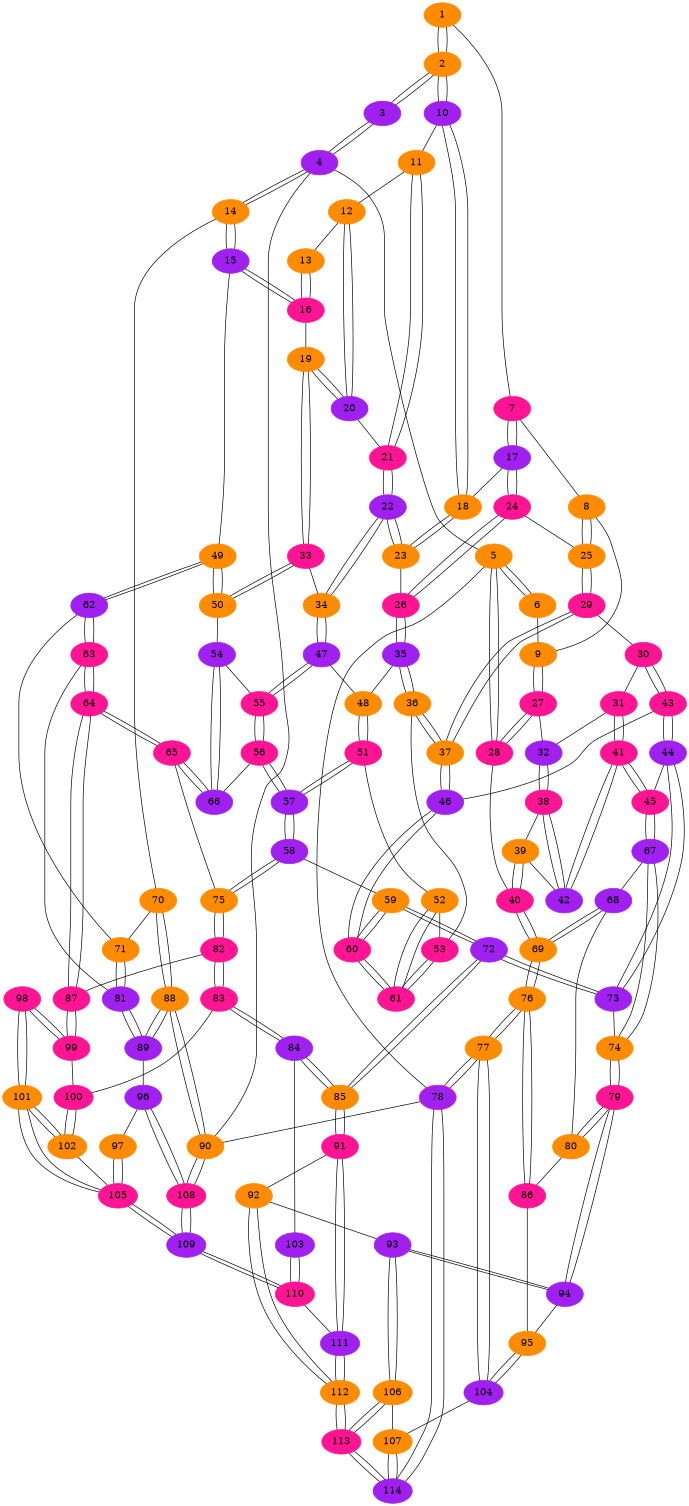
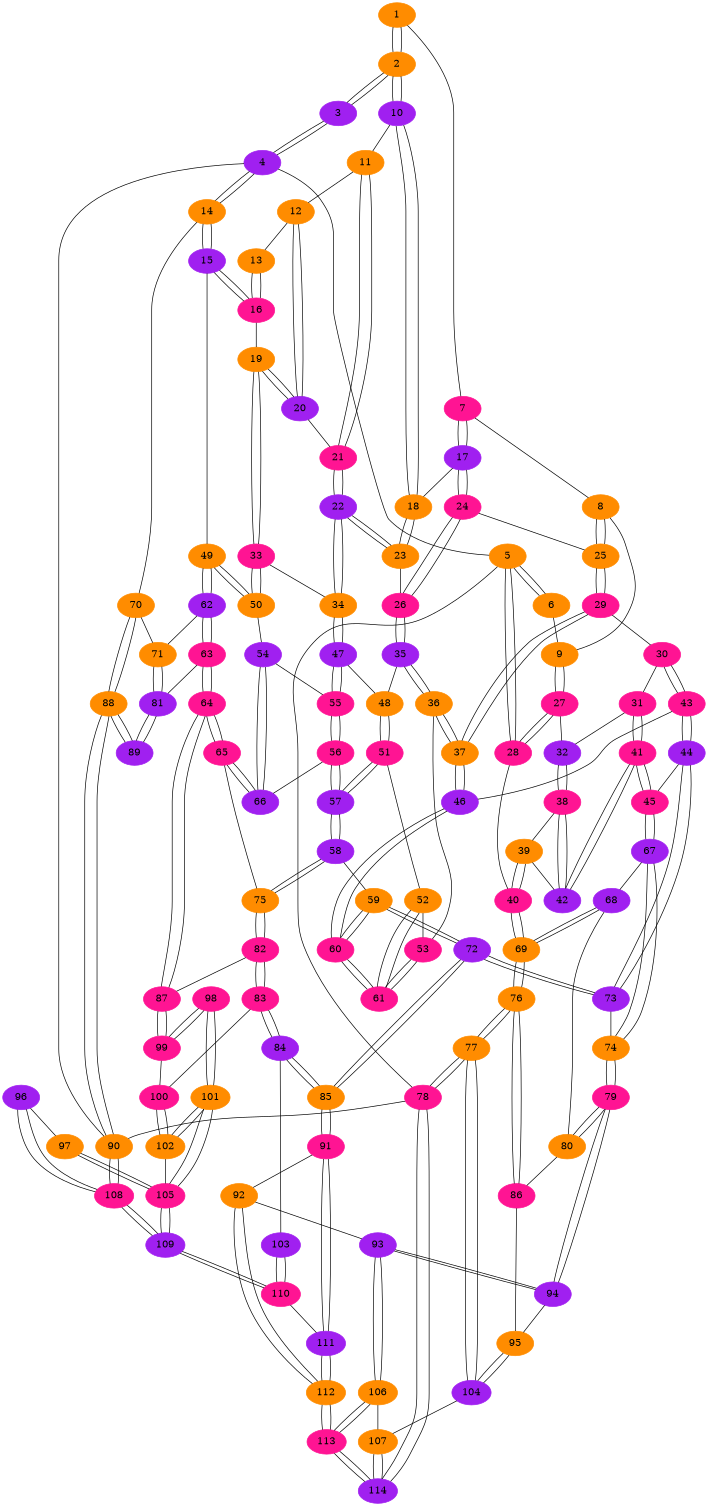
edge "89" -- "96": removed
node "78": fillcolor purple -> deeppink
